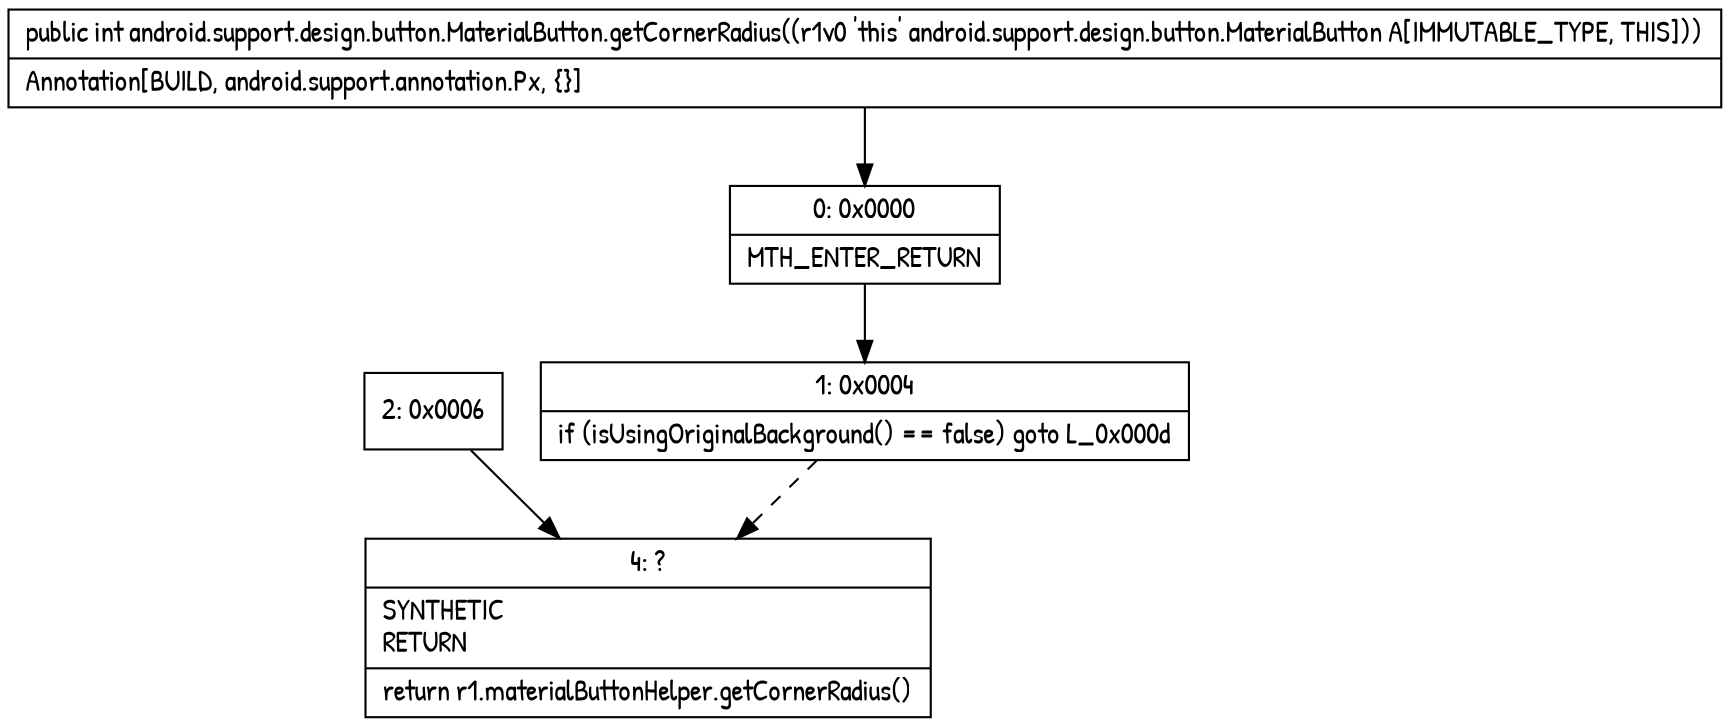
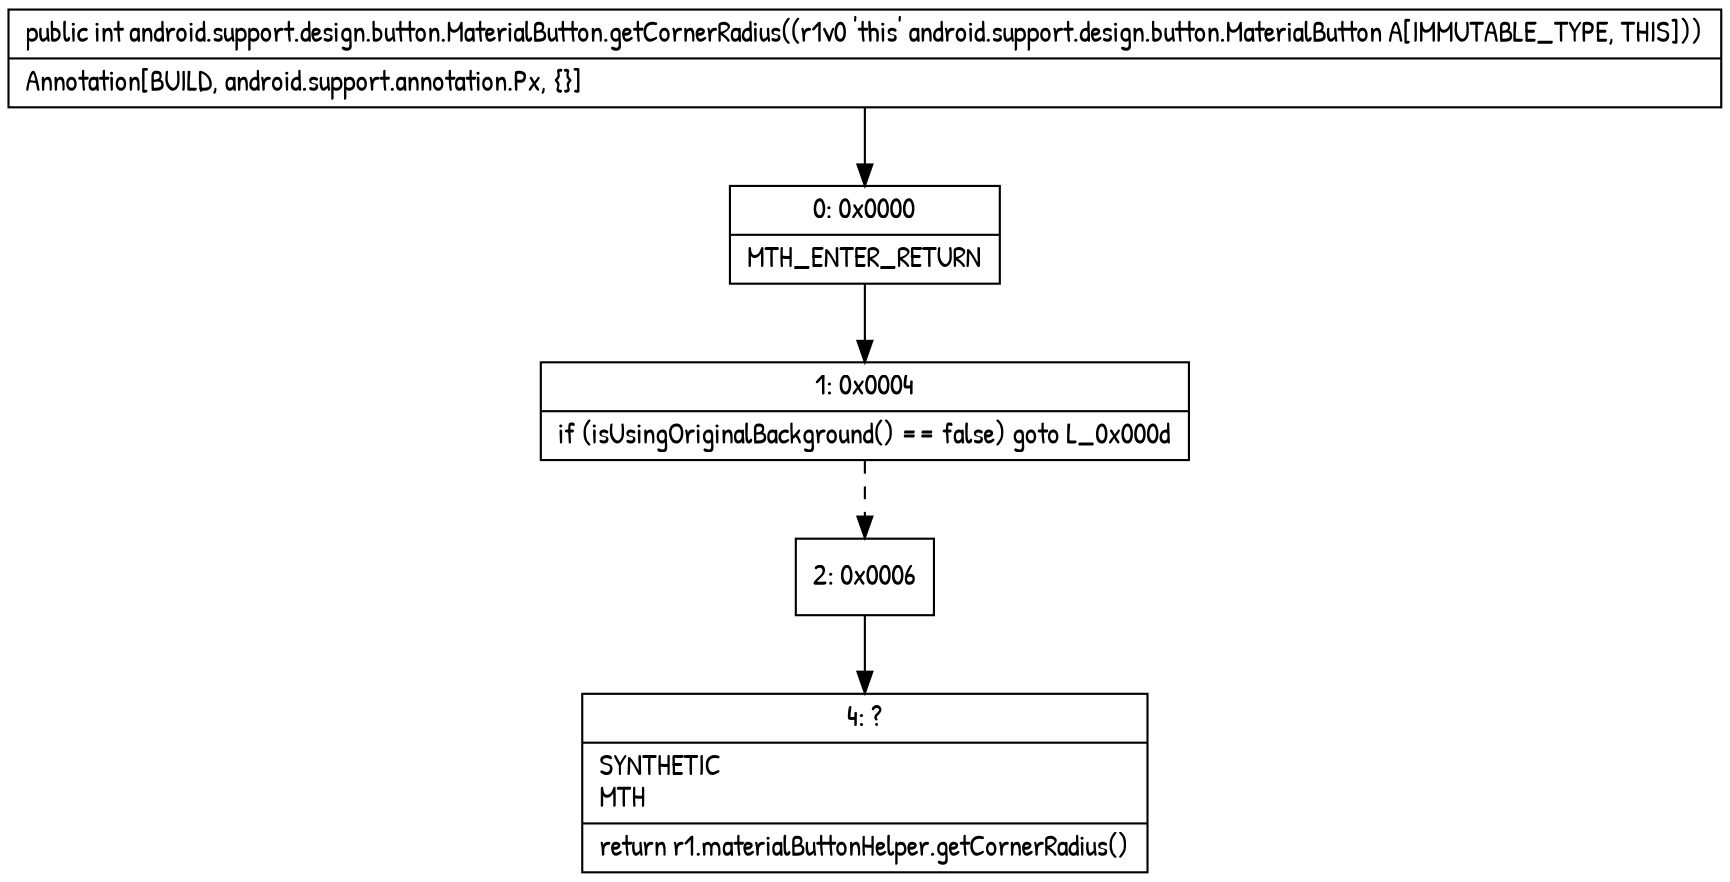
edge "1: 0x0004" -> "4: ?": now "1: 0x0004" -> "2: 0x0006"
node "4: ?": text "RETURN" -> "MTH"
